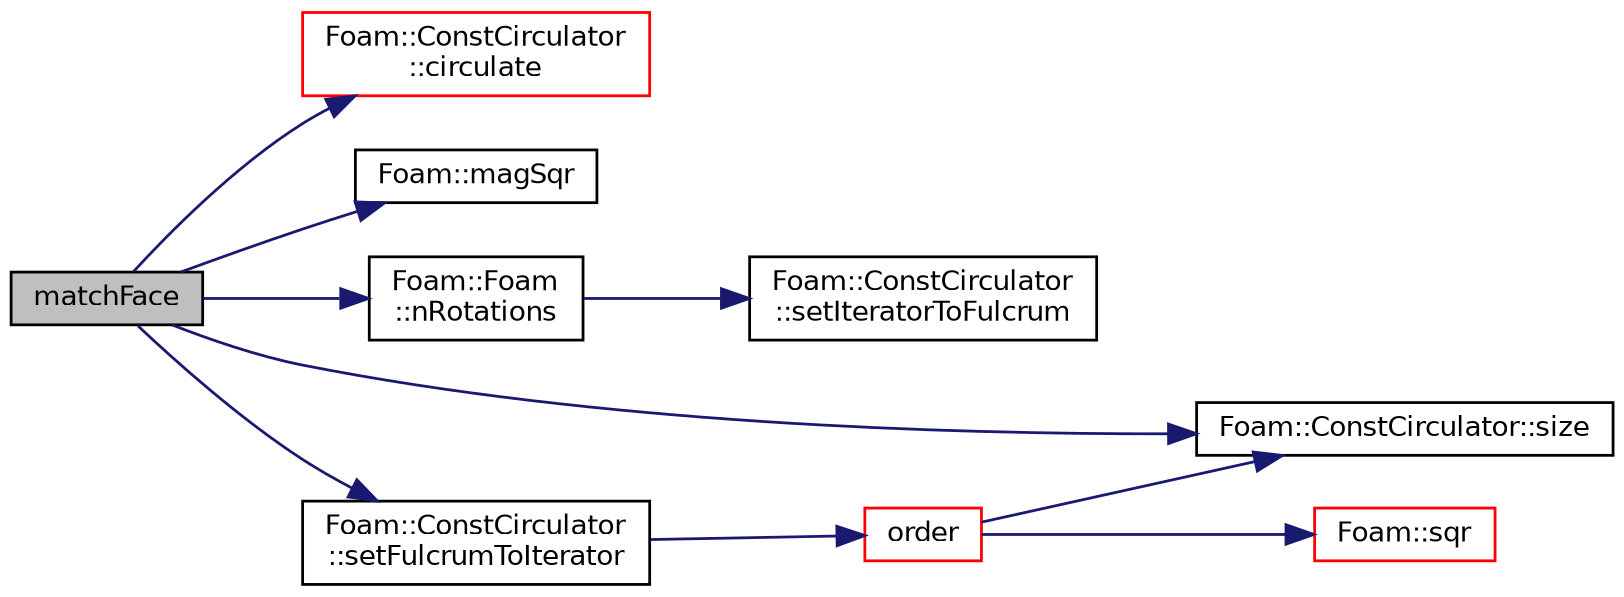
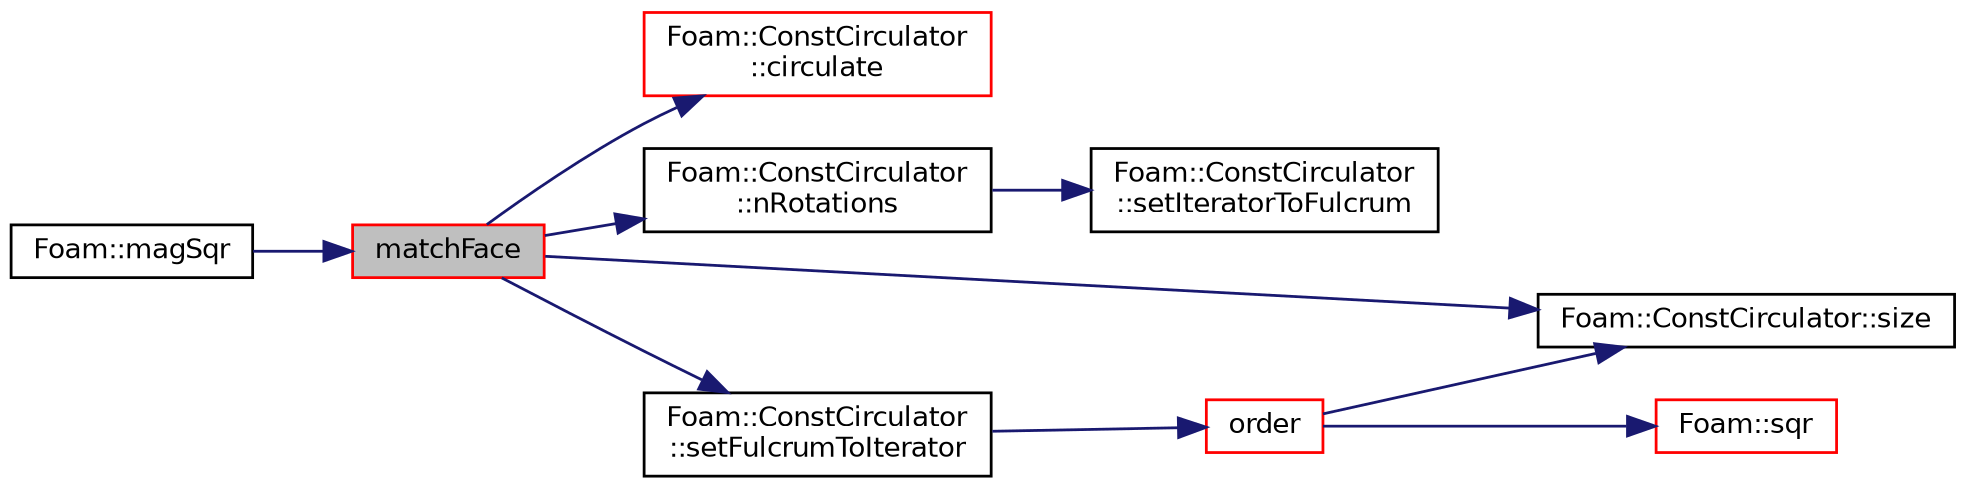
edge "matchFace" -> "Foam::magSqr": reversed
node "matchFace": color black -> red
node "Foam::Foam ::nRotations": label "Foam::Foam ::nRotations" -> "Foam::ConstCirculator ::nRotations"
